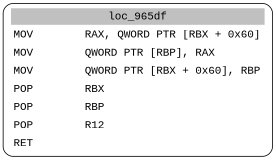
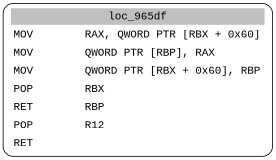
node "loc_965df": text "POP        RBP" -> "RET        RBP"
